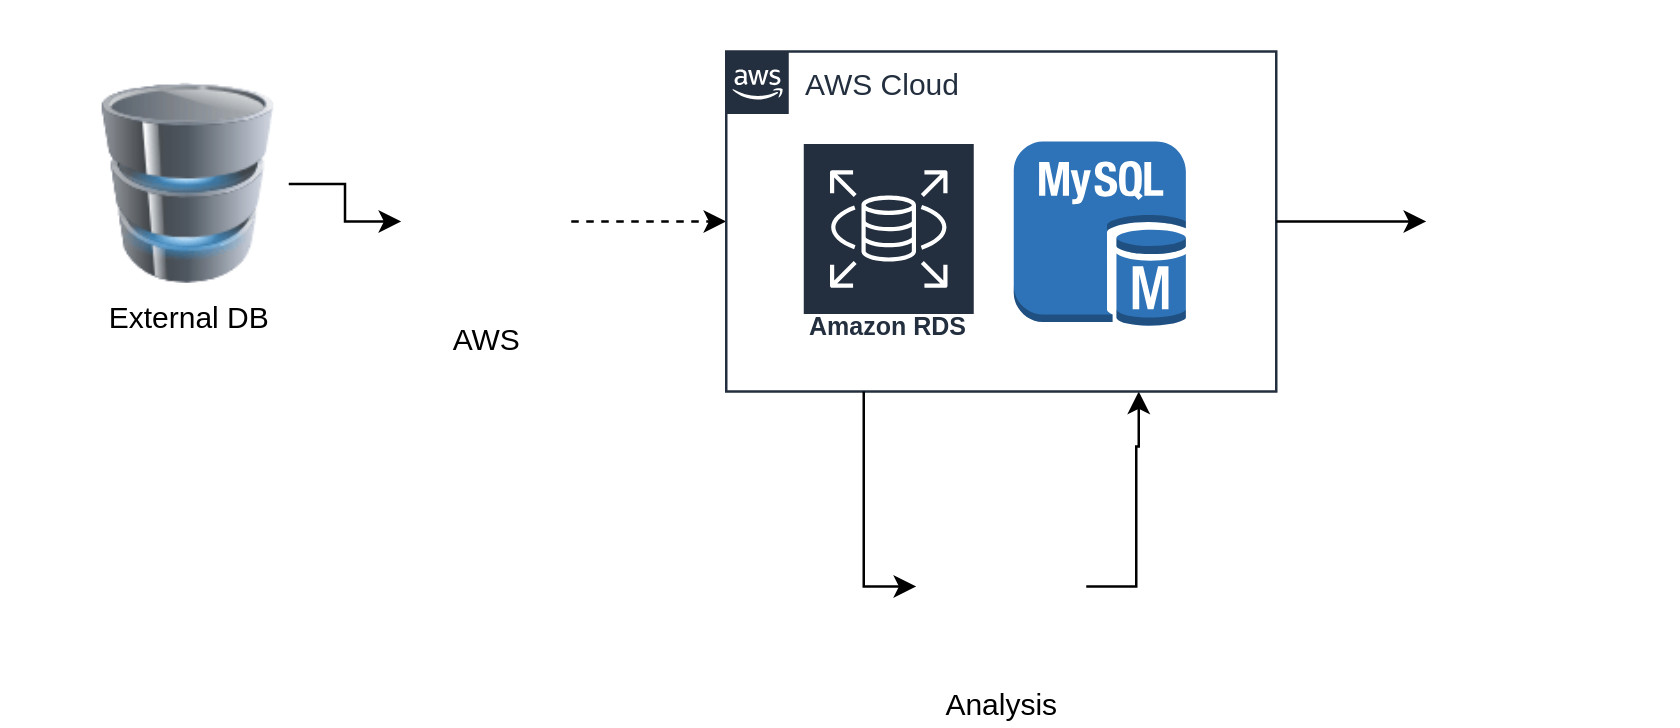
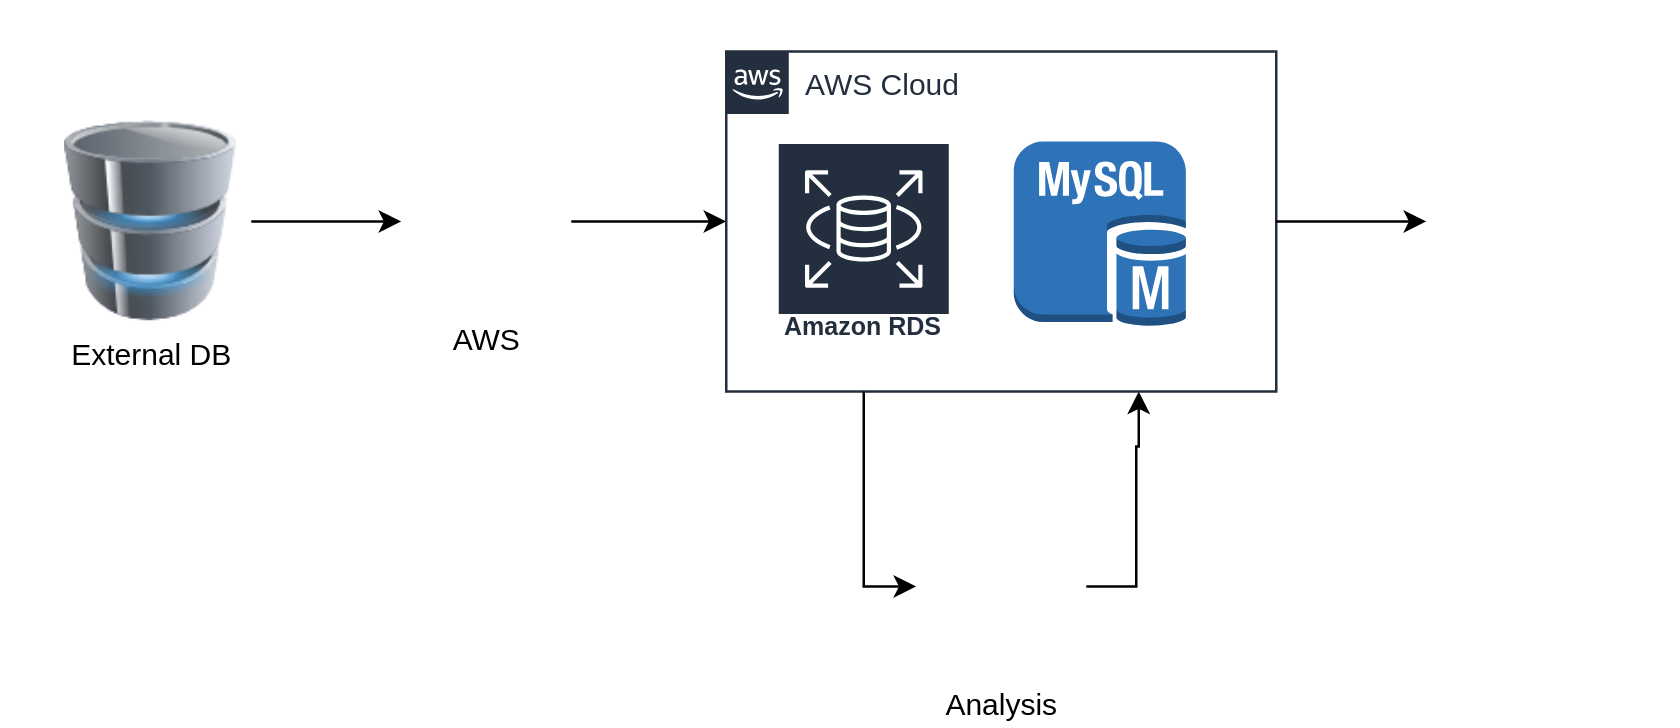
node "External DB": moved (189, 184) -> (151, 221)
edge "AWS" -> "AWS Cloud": style dashed -> solid
node "Amazon RDS": moved (889, 246) -> (864, 246)
